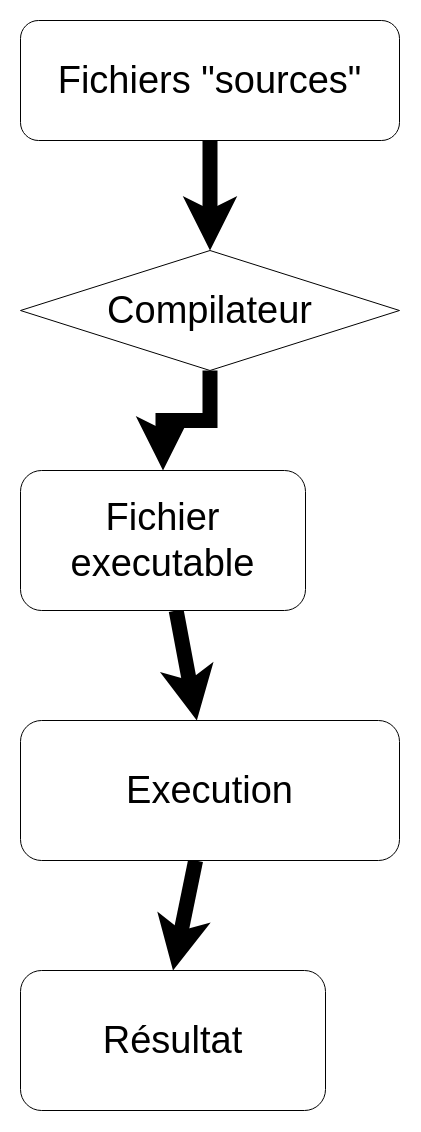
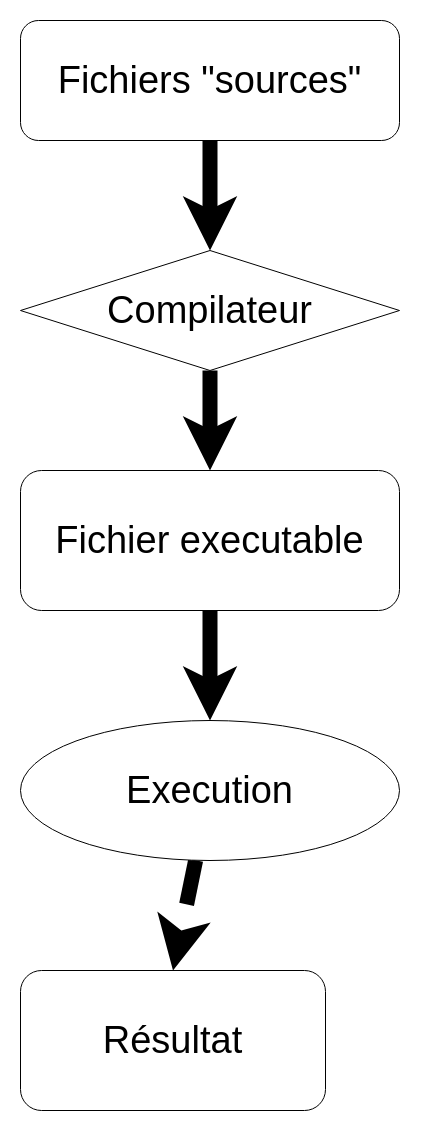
node "Fichier executable": size 285x140 -> 379x140
node "Execution": shape rounded rectangle -> ellipse
edge "Execution" -> "Résultat": style solid -> dashed
